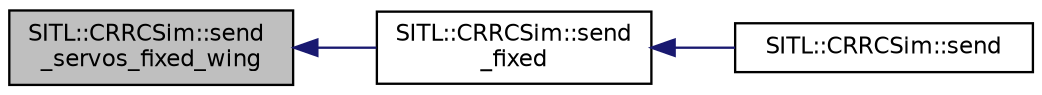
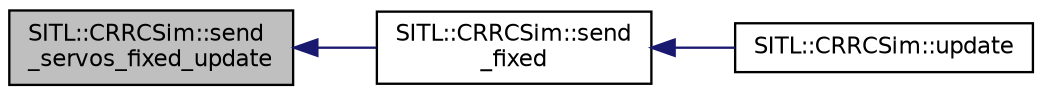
node "SITL::CRRCSim::send _servos_fixed_wing": label "SITL::CRRCSim::send _servos_fixed_wing" -> "SITL::CRRCSim::send _servos_fixed_update"
node "SITL::CRRCSim::send": label "SITL::CRRCSim::send" -> "SITL::CRRCSim::update"
